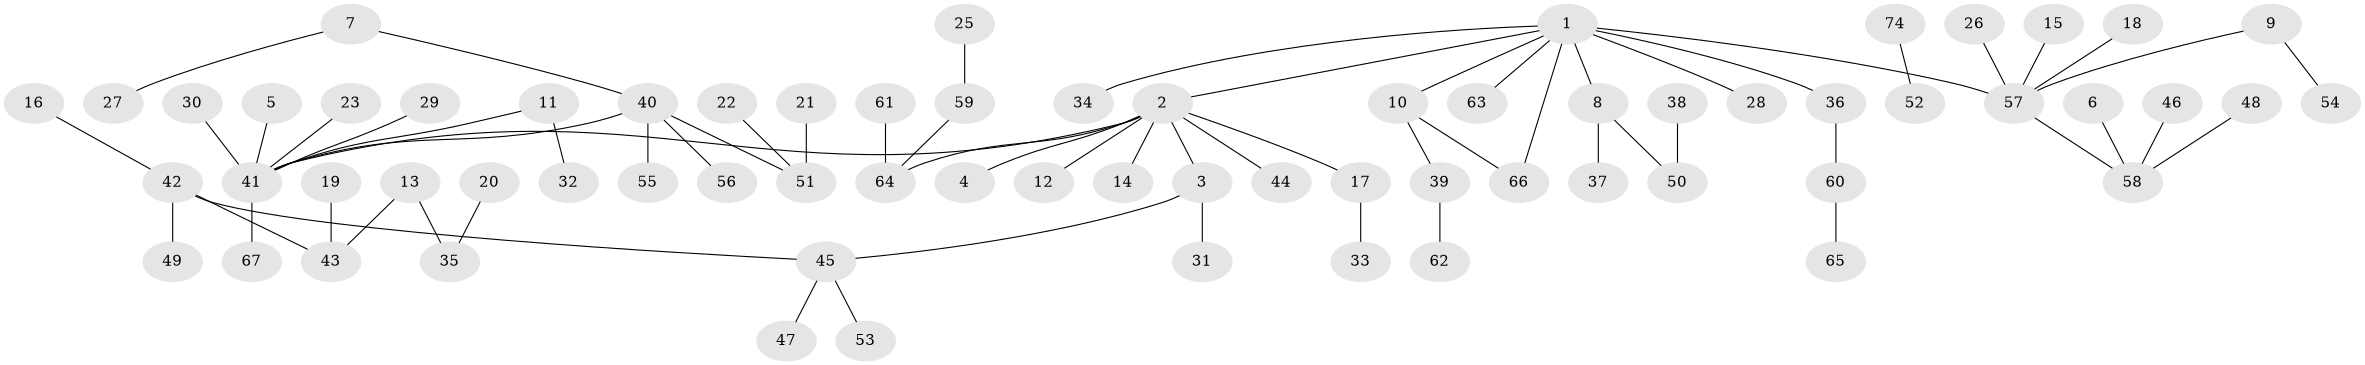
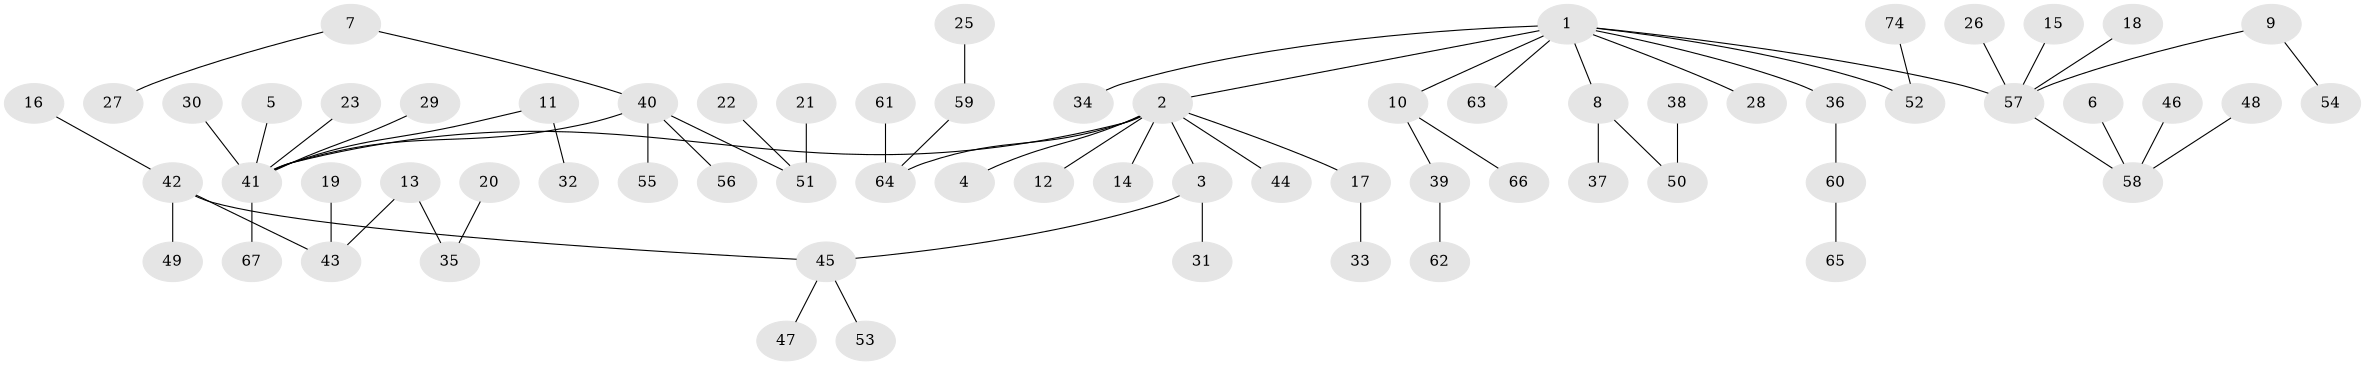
edge "1" -- "66": now "1" -- "52"
